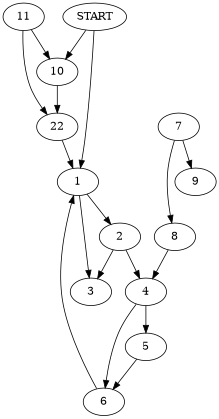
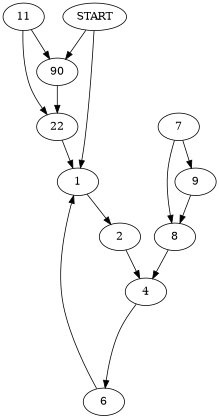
node "10": label "10" -> "90"
edge "9" -> "8": added
node "3": removed
node "5": removed
